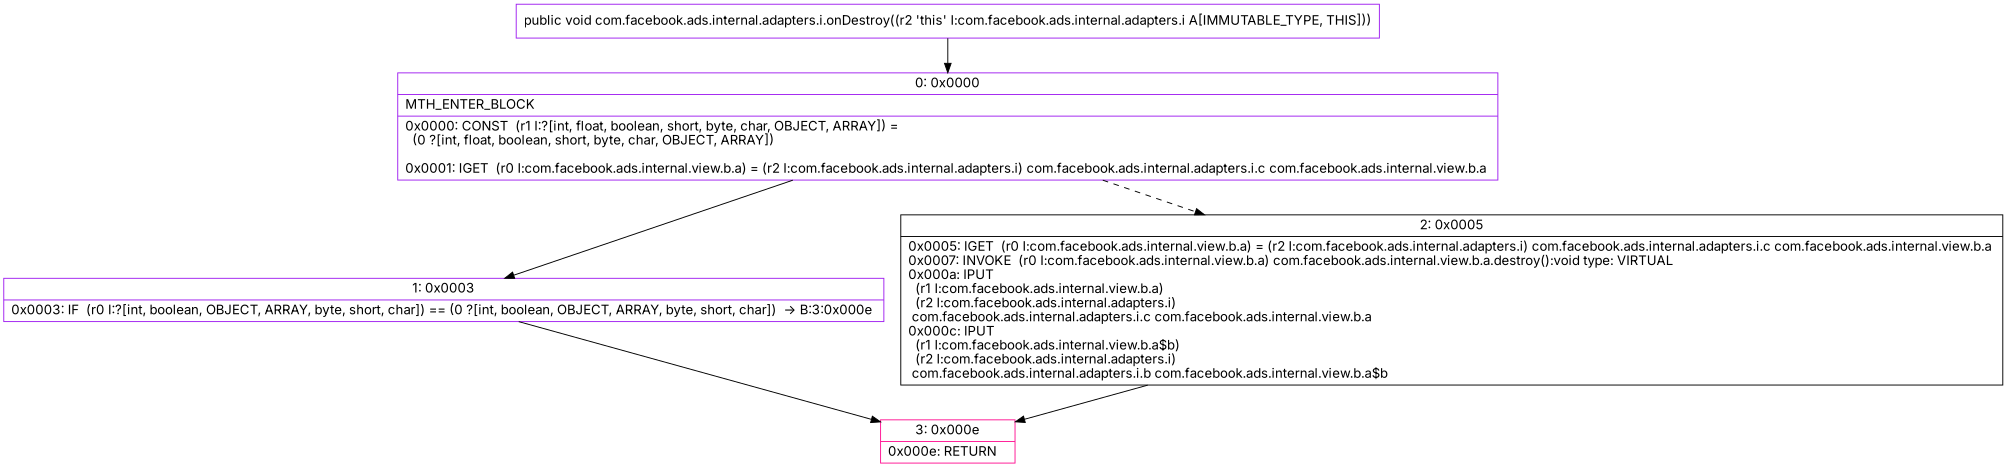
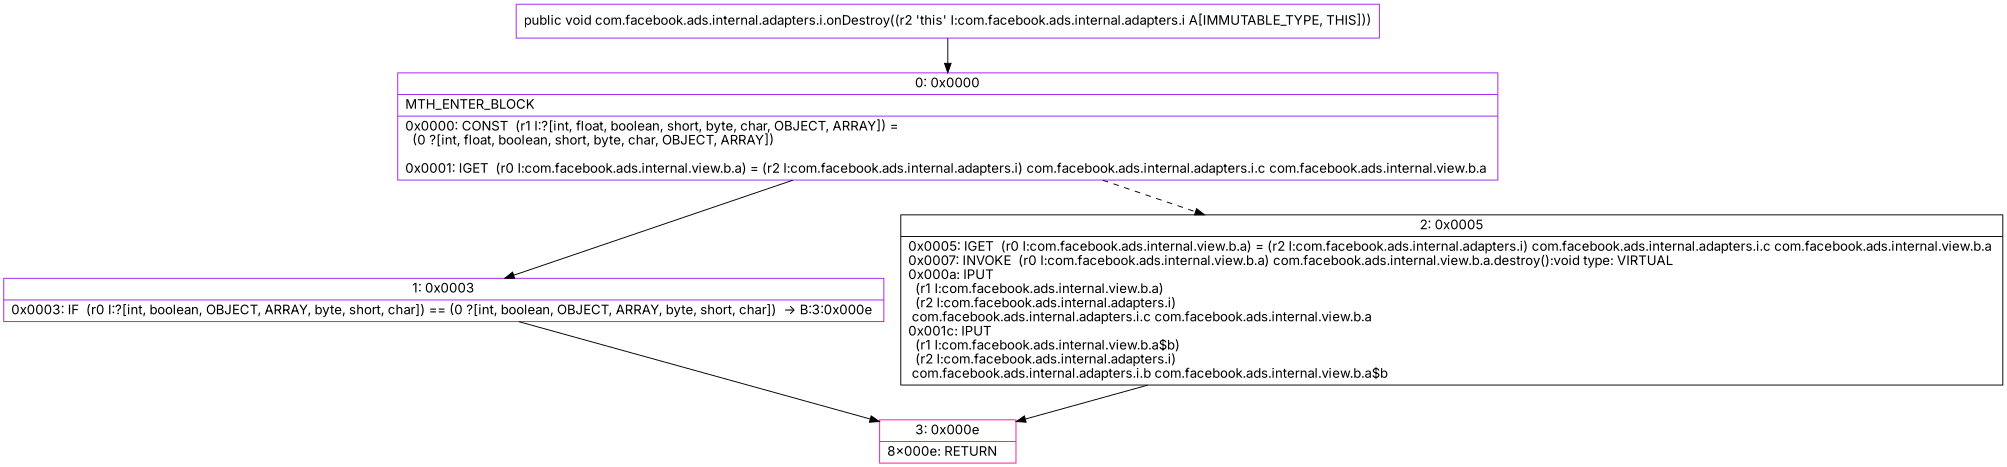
node "2: 0x0005": text "0x000c: IPUT" -> "0x001c: IPUT"
node "3: 0x000e": text "0x000e: RETURN" -> "8x000e: RETURN"
